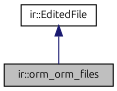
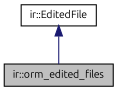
node "ir::orm_orm_files": label "ir::orm_orm_files" -> "ir::orm_edited_files"
